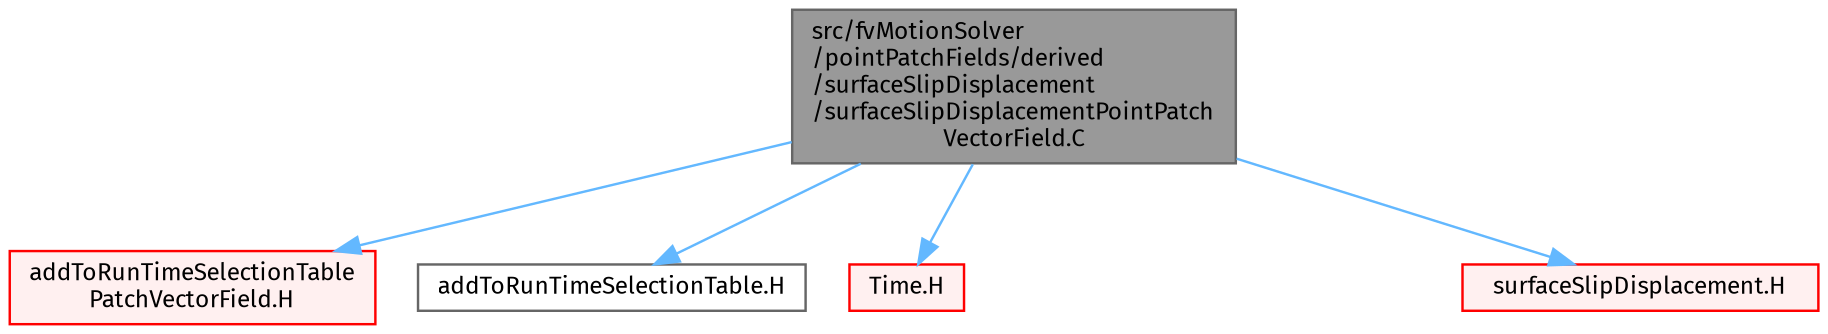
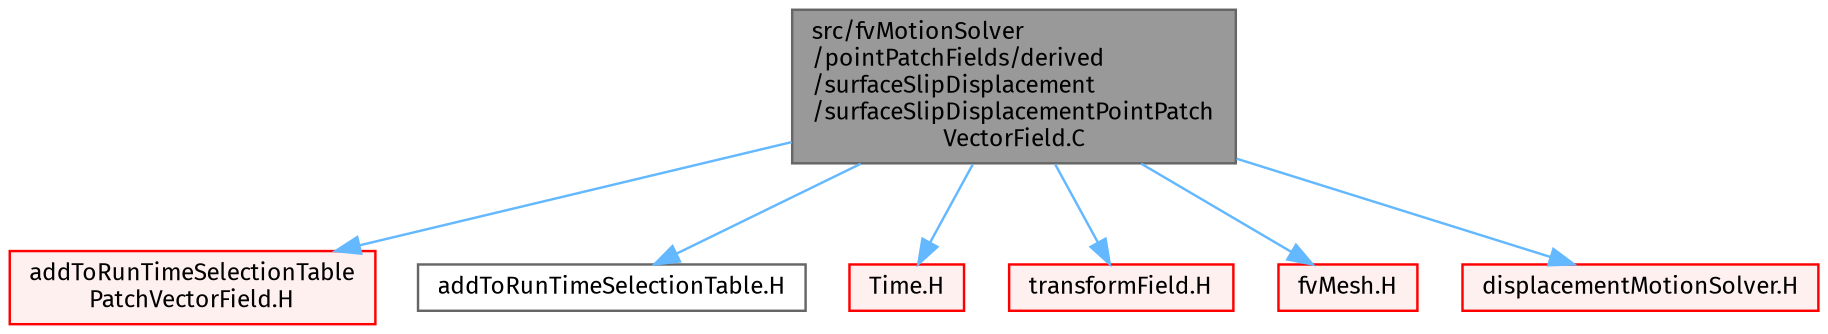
node "transformField.H": added
node "fvMesh.H": added
node "surfaceSlipDisplacement.H": label "surfaceSlipDisplacement.H" -> "displacementMotionSolver.H"
